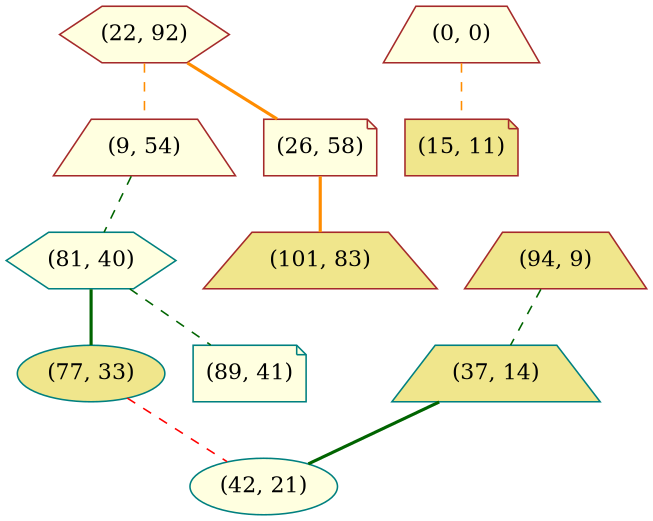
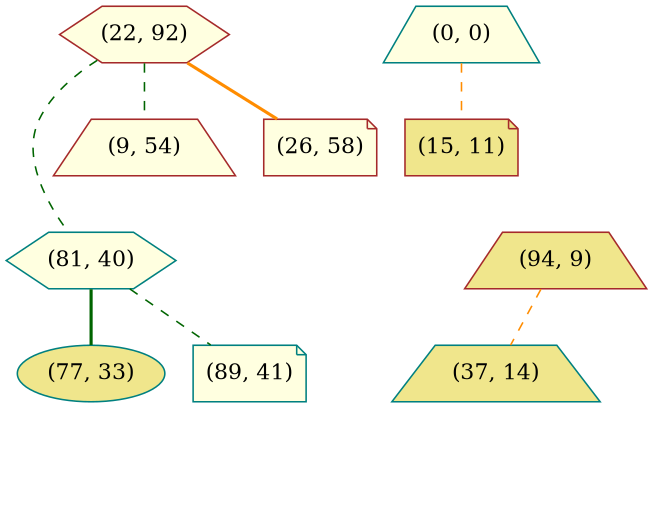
node "(0, 0)": color brown -> teal
edge "(22, 92)" -- "(9, 54)": color darkorange -> darkgreen
edge "(9, 54)" -- "(81, 40)": now "(22, 92)" -- "(81, 40)"
node "(101, 83)": removed
edge "(94, 9)" -- "(37, 14)": color darkgreen -> darkorange
node "(42, 21)": removed
